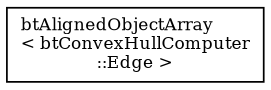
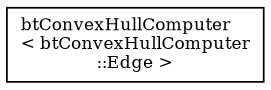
node "btAlignedObjectArray < btConvexHullComputer ::Edge >": label "btAlignedObjectArray < btConvexHullComputer ::Edge >" -> "btConvexHullComputer < btConvexHullComputer ::Edge >"
